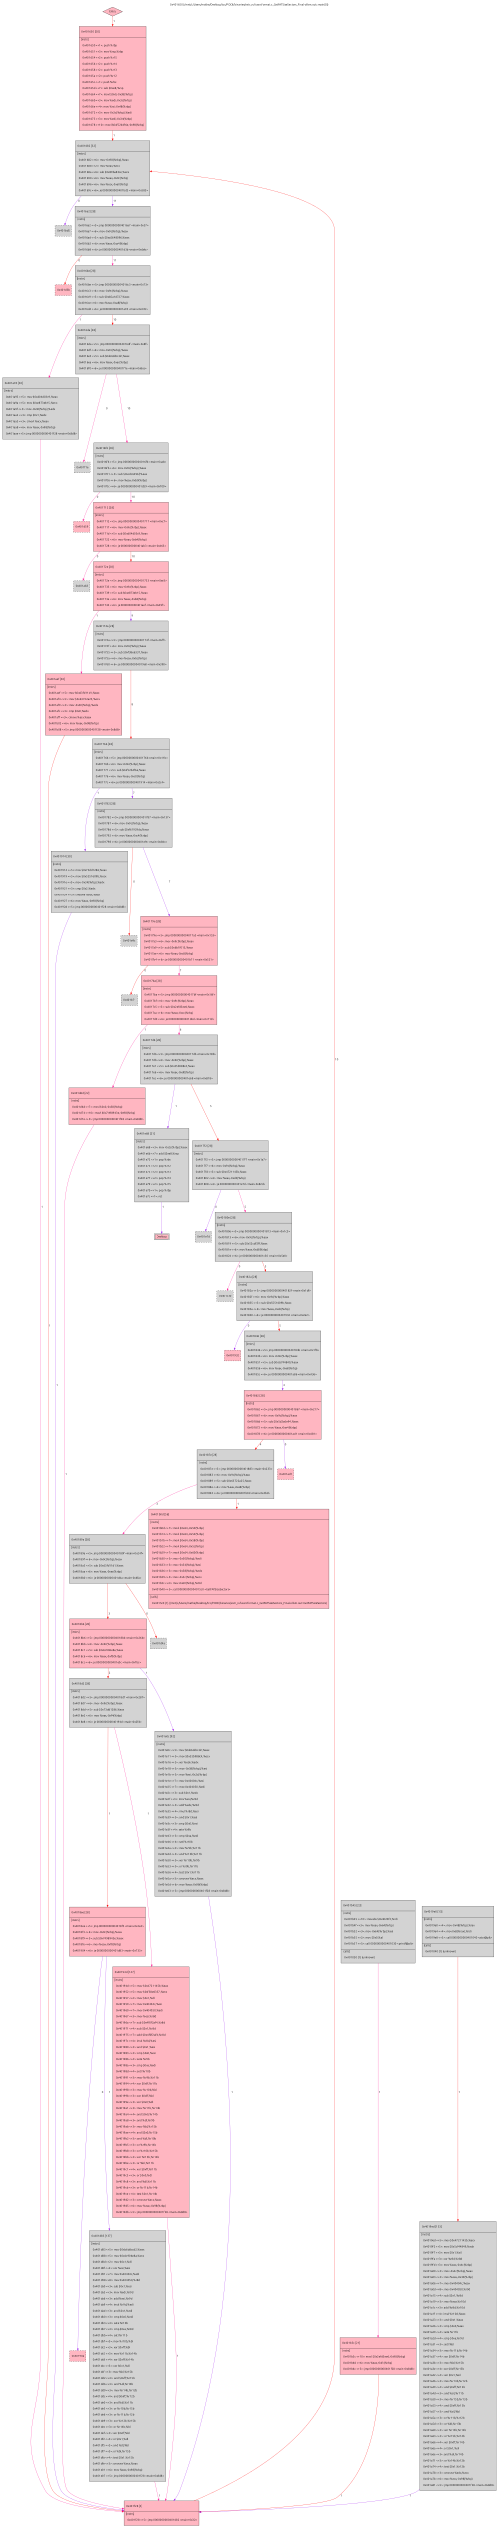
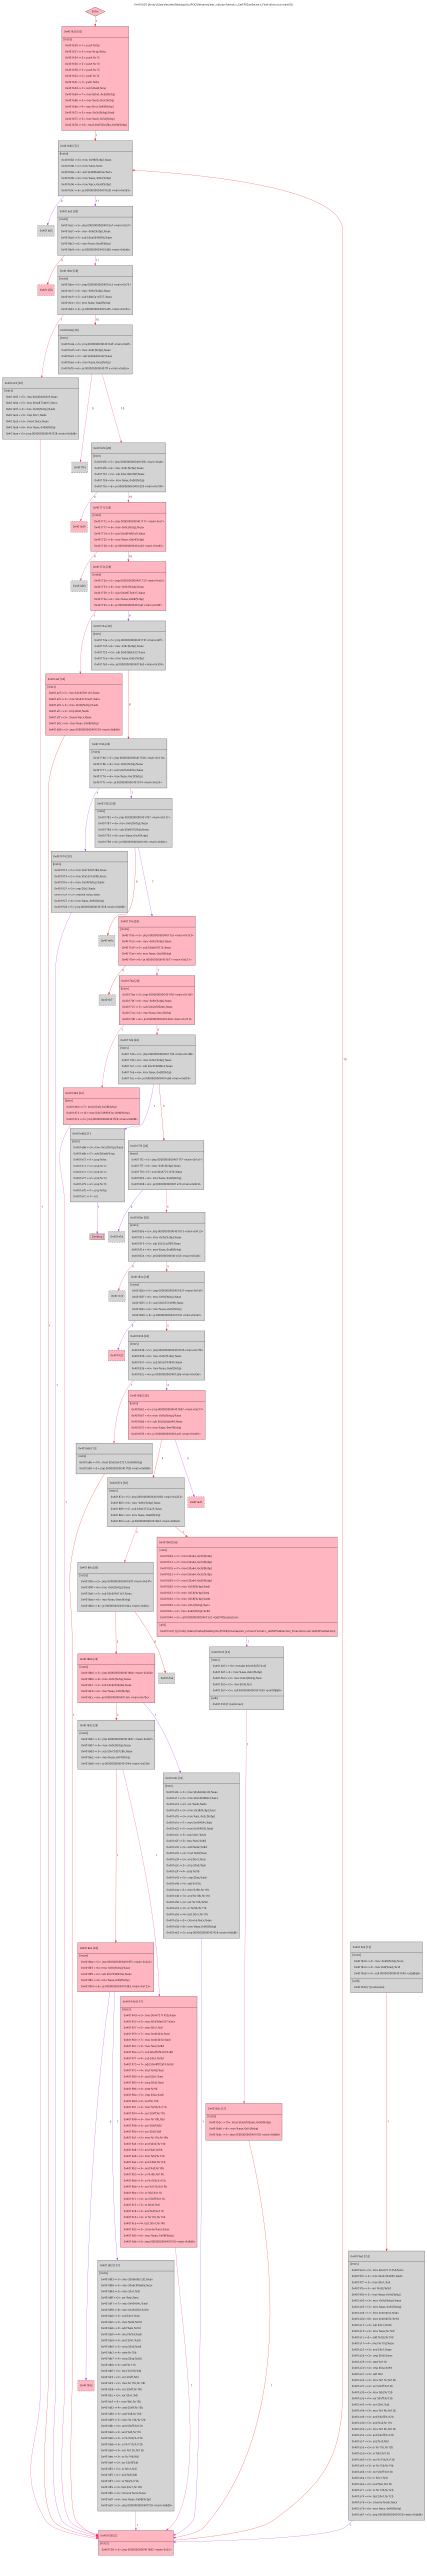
node "0x401a86 [15]": added
edge "0x401b0d [56]" -> "0x401b45 [23]": added, label "1"
